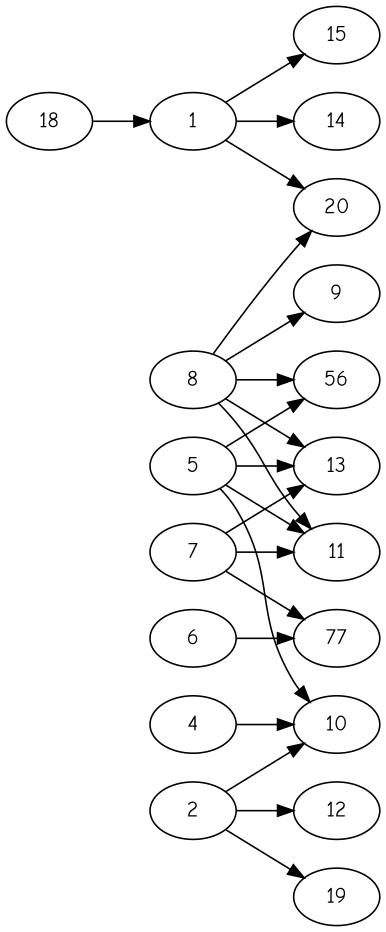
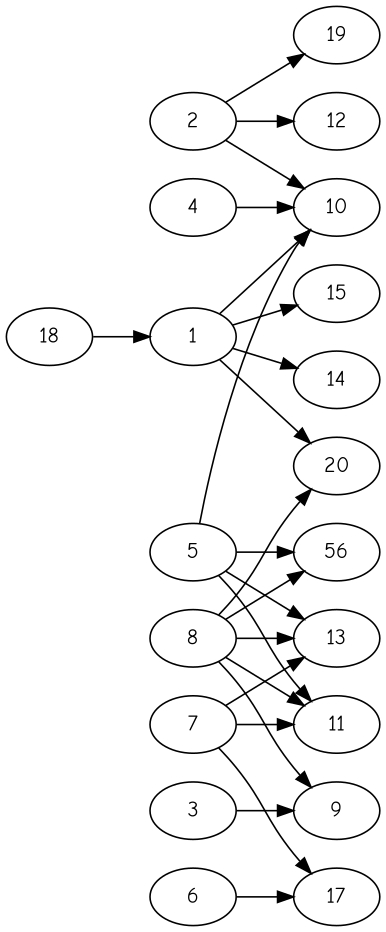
edge "1" -> "10": added
node "77": label "77" -> "17"
node "3": added
